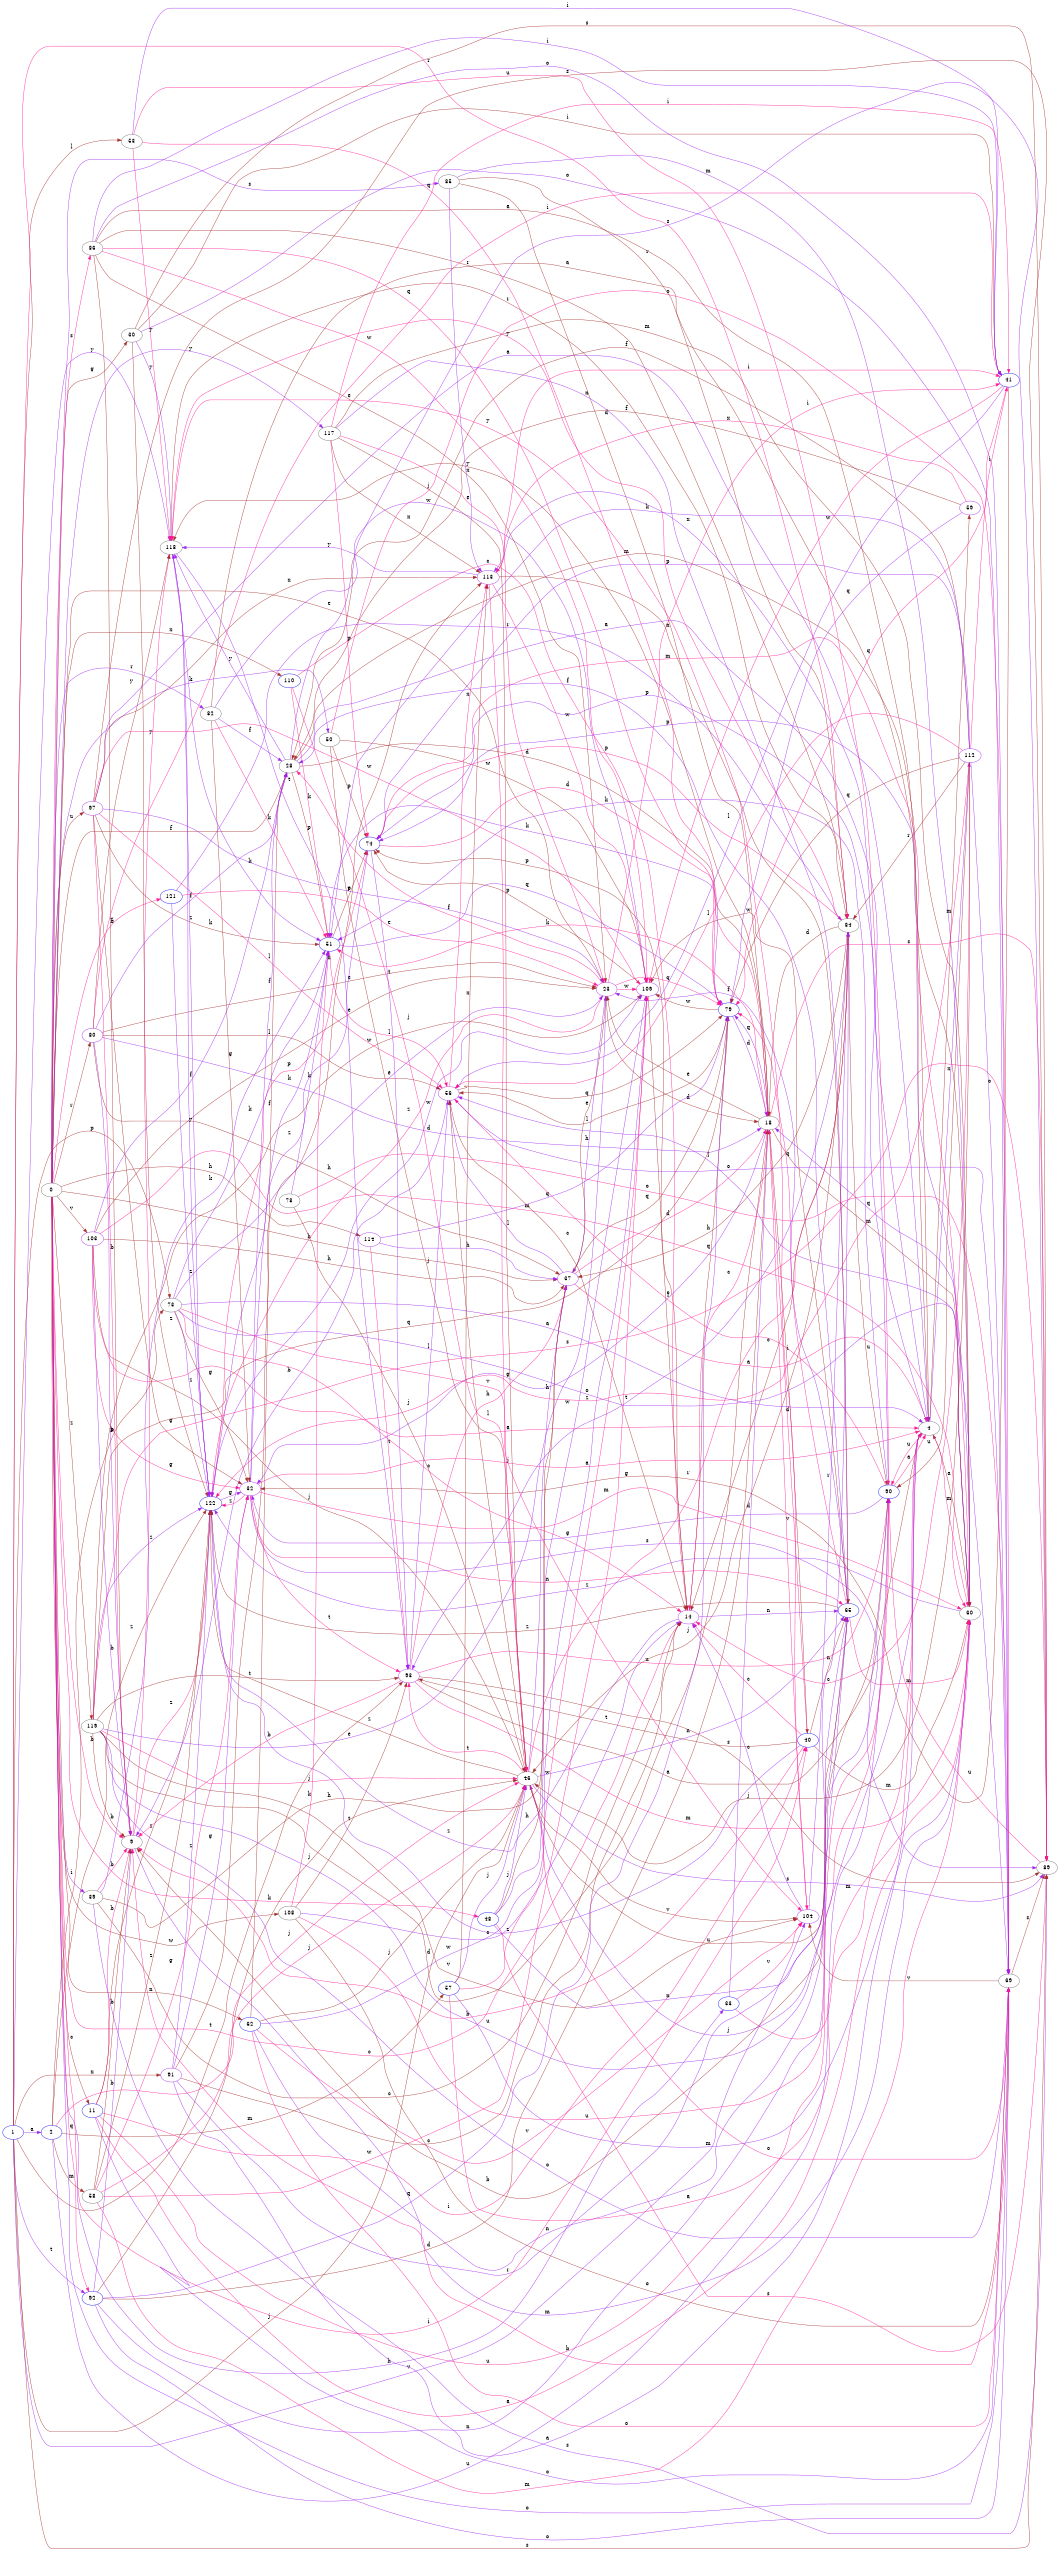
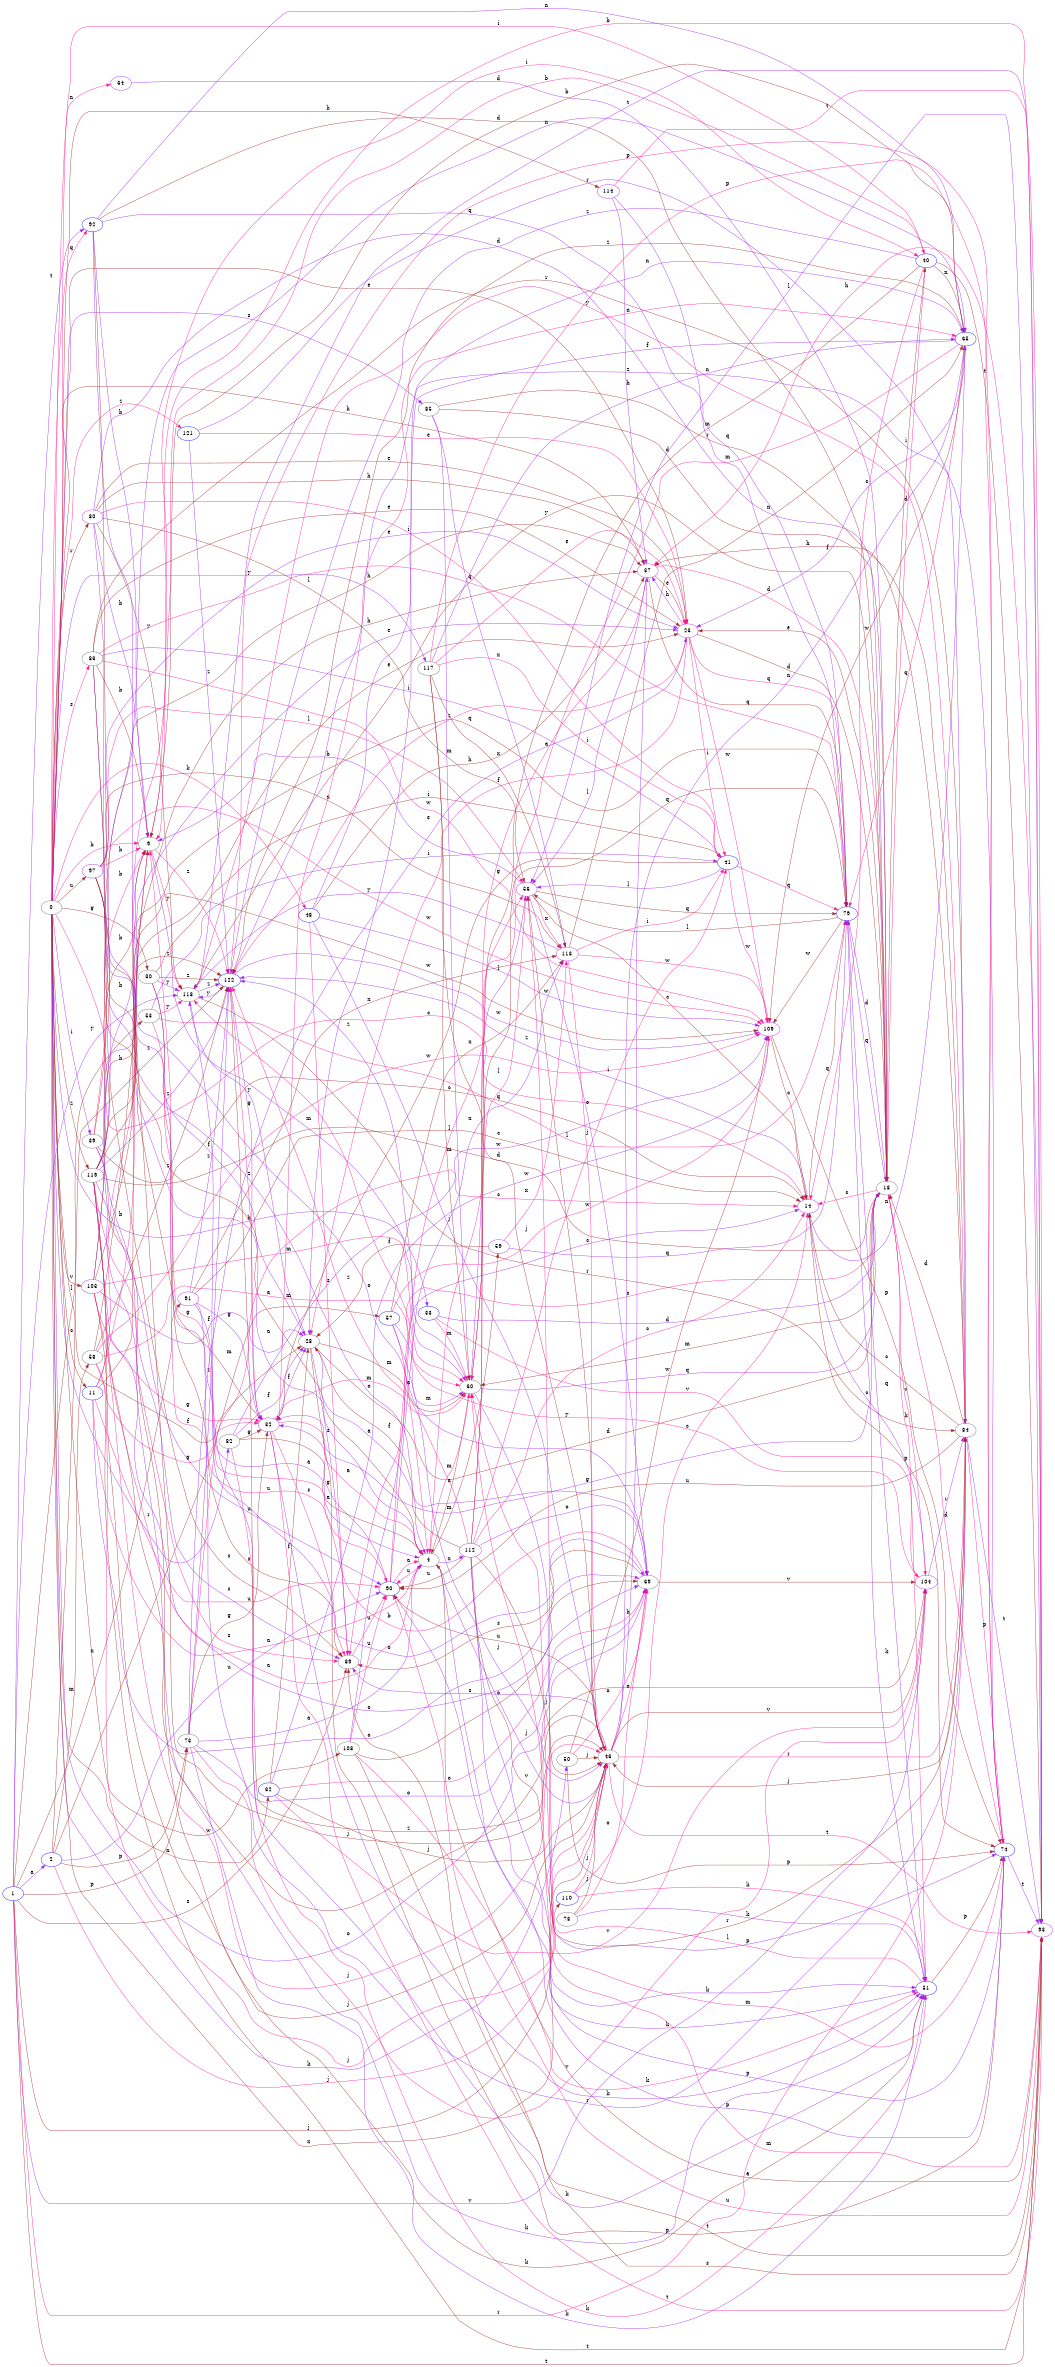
node "64": added
edge "28" -> "51": now "28" -> "74"
edge "32" -> "89": color purple -> deeppink
edge "62" -> "65": now "119" -> "65"
